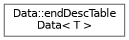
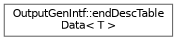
node "Data::endDescTable Data< T >": label "Data::endDescTable Data< T >" -> "OutputGenIntf::endDescTable Data< T >"
